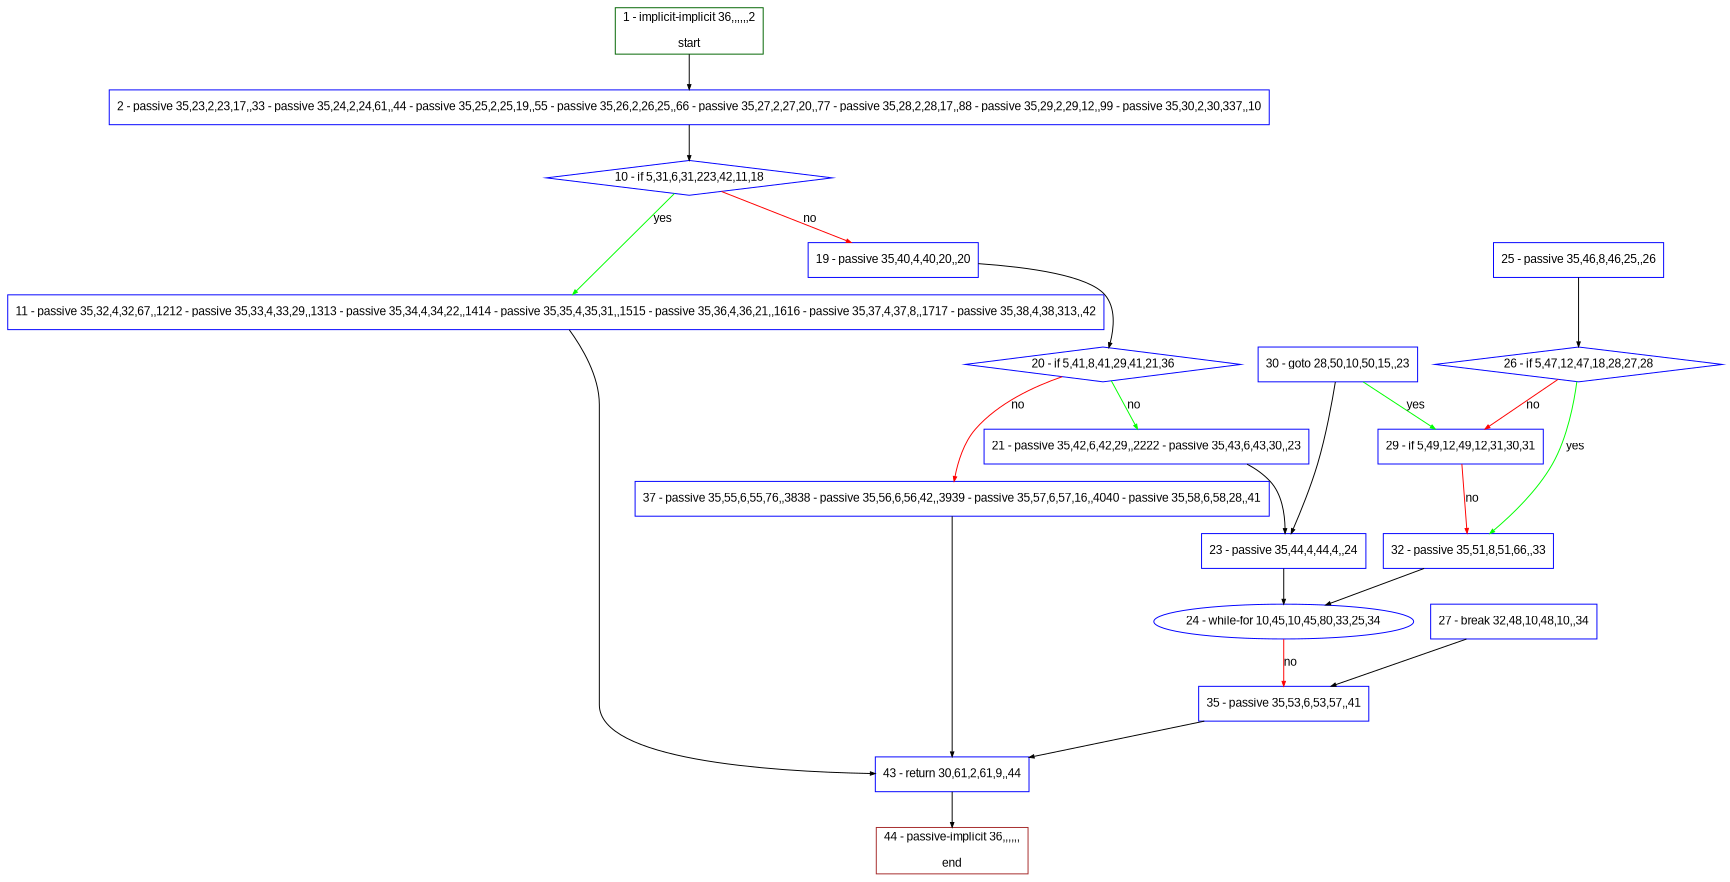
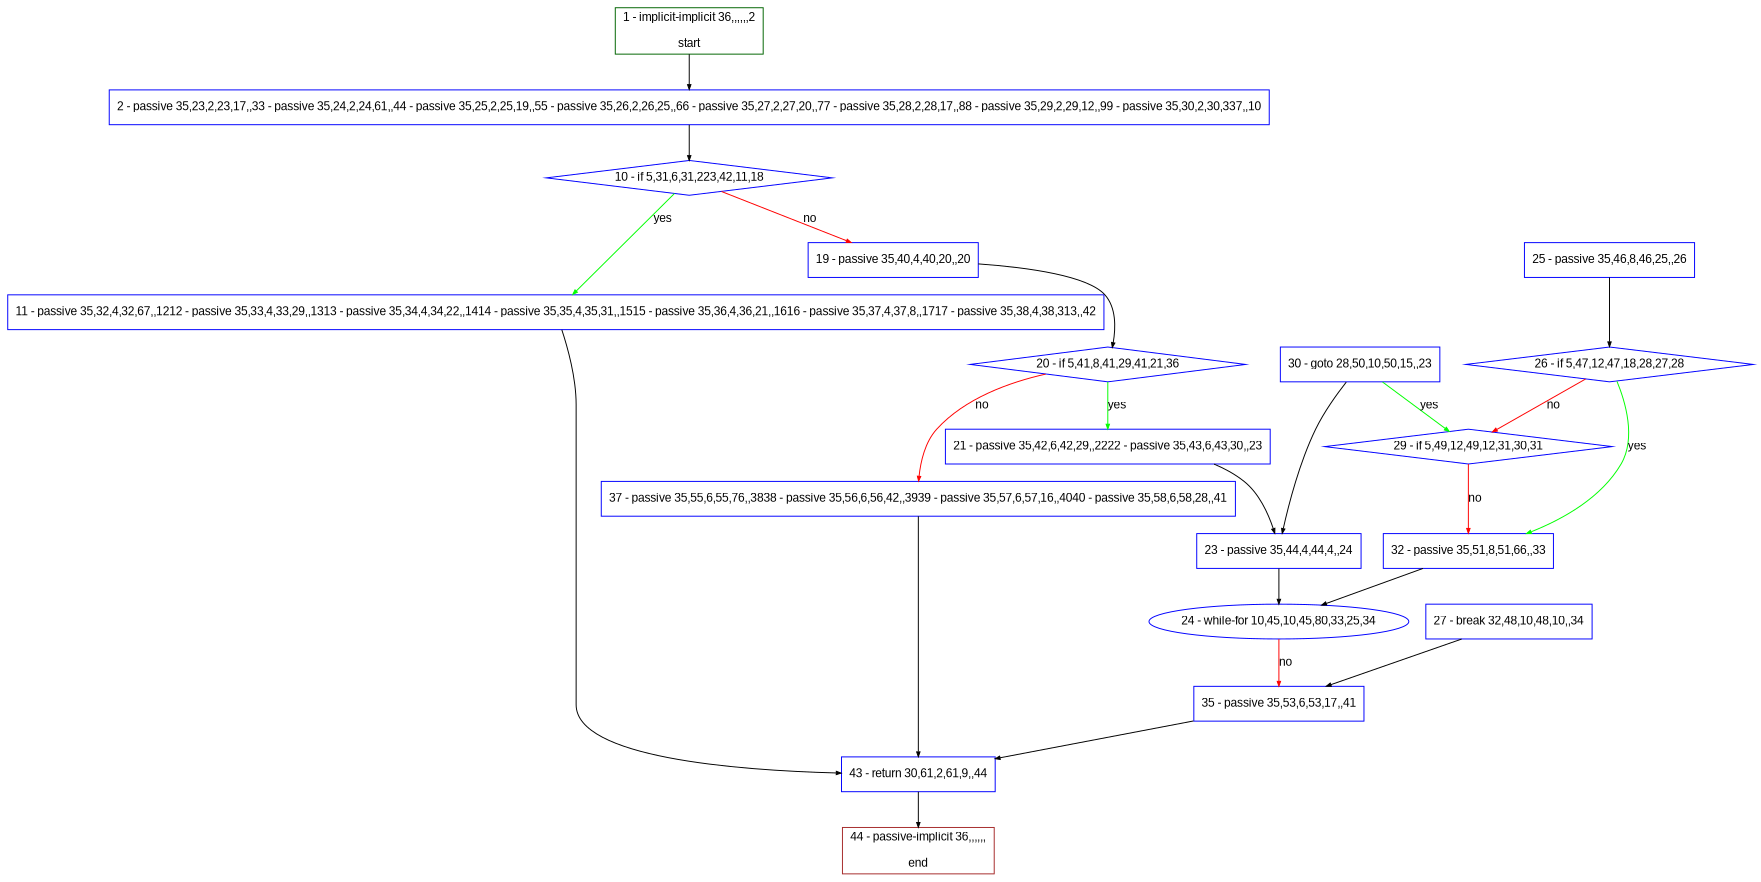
edge "20 - if 5,41,8,41,29,41,21,36" -> "21 - passive 35,42,6,42,29,,2222 - passive 35,43,6,43,30,,23": label "no" -> "yes"
node "29 - if 5,49,12,49,12,31,30,31": shape box -> diamond
node "35 - passive 35,53,6,53,57,,41": label "35 - passive 35,53,6,53,57,,41" -> "35 - passive 35,53,6,53,17,,41"
